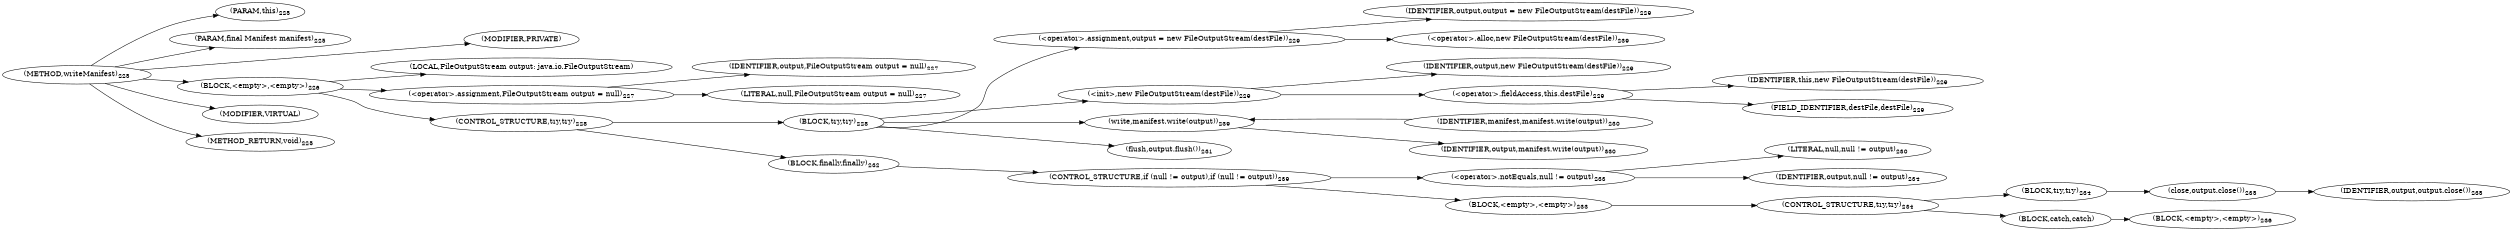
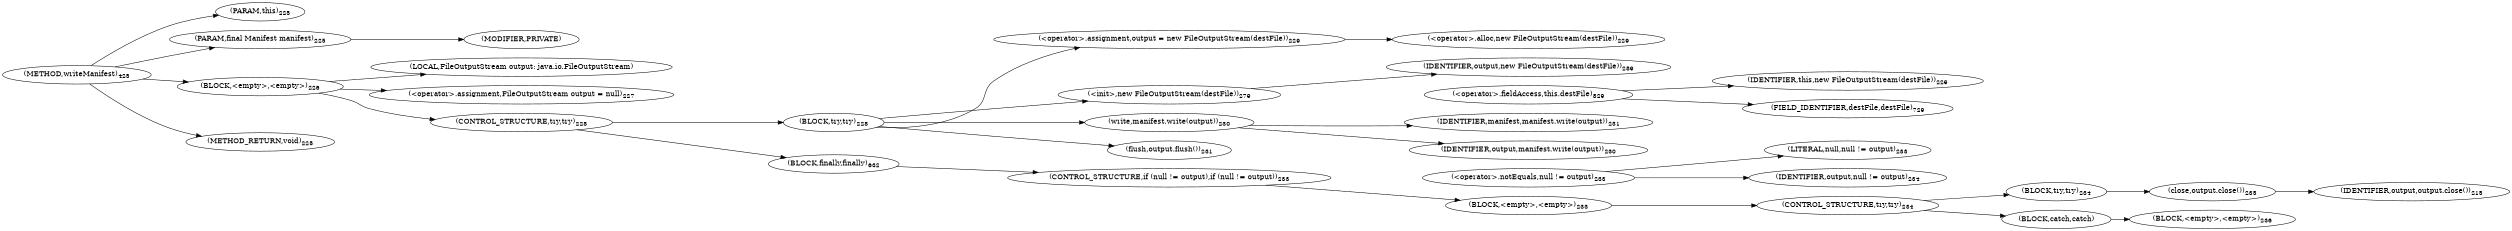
node "(IDENTIFIER,output,output = new FileOutputStream(destFile))": removed
node "(<operator>.alloc,new FileOutputStream(destFile))": text "239" -> "229"
edge "(METHOD,writeManifest)" -> "(MODIFIER,PRIVATE)": now "(PARAM,final Manifest manifest)" -> "(MODIFIER,PRIVATE)"
node "(IDENTIFIER,output,new FileOutputStream(destFile))": text "229" -> "289"
node "(IDENTIFIER,output,FileOutputStream output = null)": removed
node "(METHOD,writeManifest)": text "225" -> "425"
node "(<init>,new FileOutputStream(destFile))": text "229" -> "279"
node "(<operator>.fieldAccess,this.destFile)": text "229" -> "829"
node "(LITERAL,null,FileOutputStream output = null)": removed
edge "(<init>,new FileOutputStream(destFile))" -> "(<operator>.fieldAccess,this.destFile)": removed
node "(FIELD_IDENTIFIER,destFile,destFile)": text "229" -> "729"
node "(MODIFIER,VIRTUAL)": removed
edge "(IDENTIFIER,manifest,manifest.write(output))" -> "(write,manifest.write(output))": reversed
node "(write,manifest.write(output))": text "239" -> "230"
node "(IDENTIFIER,manifest,manifest.write(output))": text "230" -> "231"
node "(IDENTIFIER,output,manifest.write(output))": text "330" -> "230"
node "(LITERAL,null,null != output)": text "230" -> "233"
node "(BLOCK,finally,finally)": text "232" -> "632"
node "(CONTROL_STRUCTURE,if (null != output),if (null != output))": text "239" -> "233"
edge "(CONTROL_STRUCTURE,if (null != output),if (null != output))" -> "(<operator>.notEquals,null != output)": removed
node "(IDENTIFIER,output,output.close())": text "235" -> "215"
